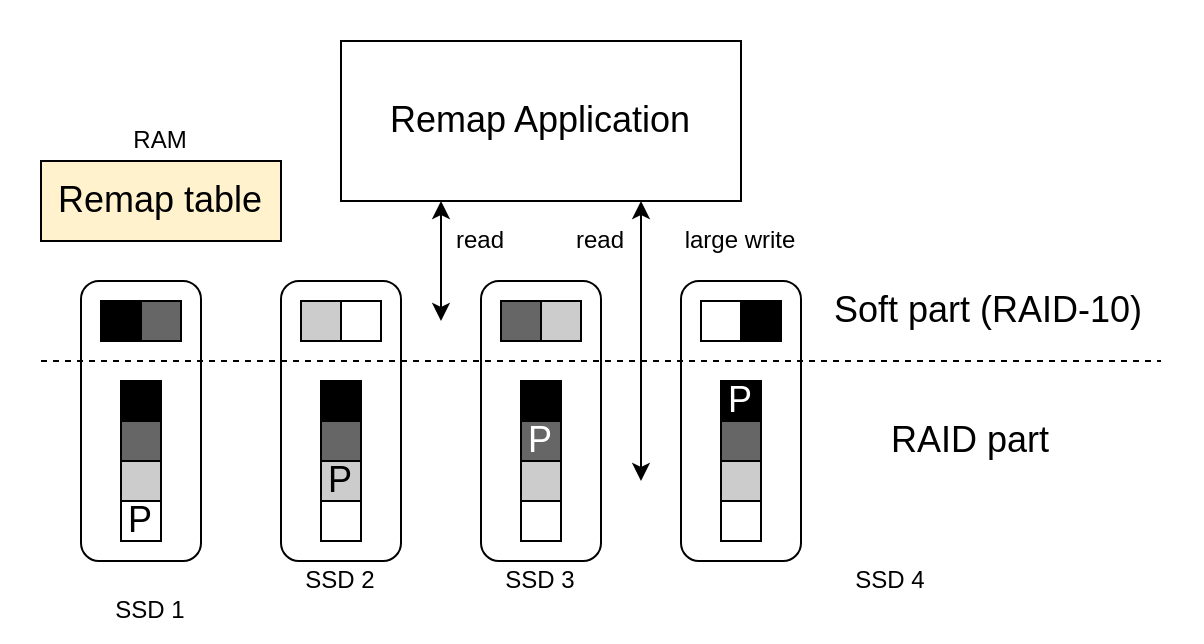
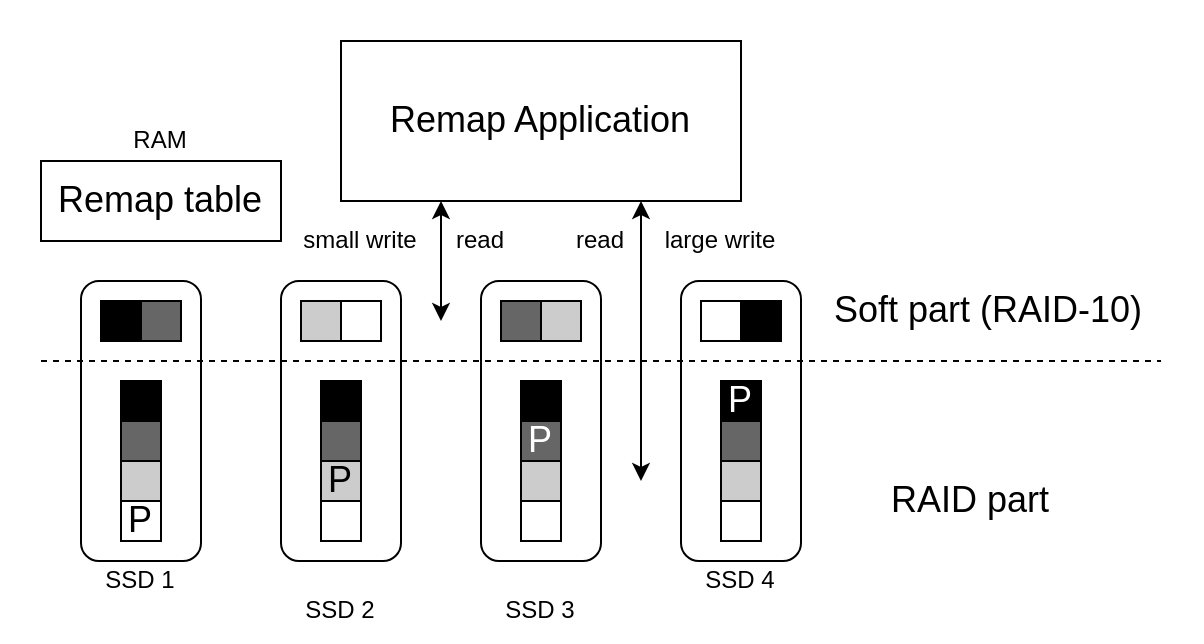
node "Remap table": fillcolor #fff2cc -> #ffffff
node "small write": added
node "large write": moved (741, 241) -> (721, 241)
node "RAID part": moved (971, 441) -> (971, 501)
node "SSD 2": moved (341, 581) -> (341, 611)
node "SSD 3": moved (541, 581) -> (541, 611)
node "SSD 4": moved (891, 581) -> (741, 581)
node "SSD 1": moved (151, 611) -> (141, 581)
